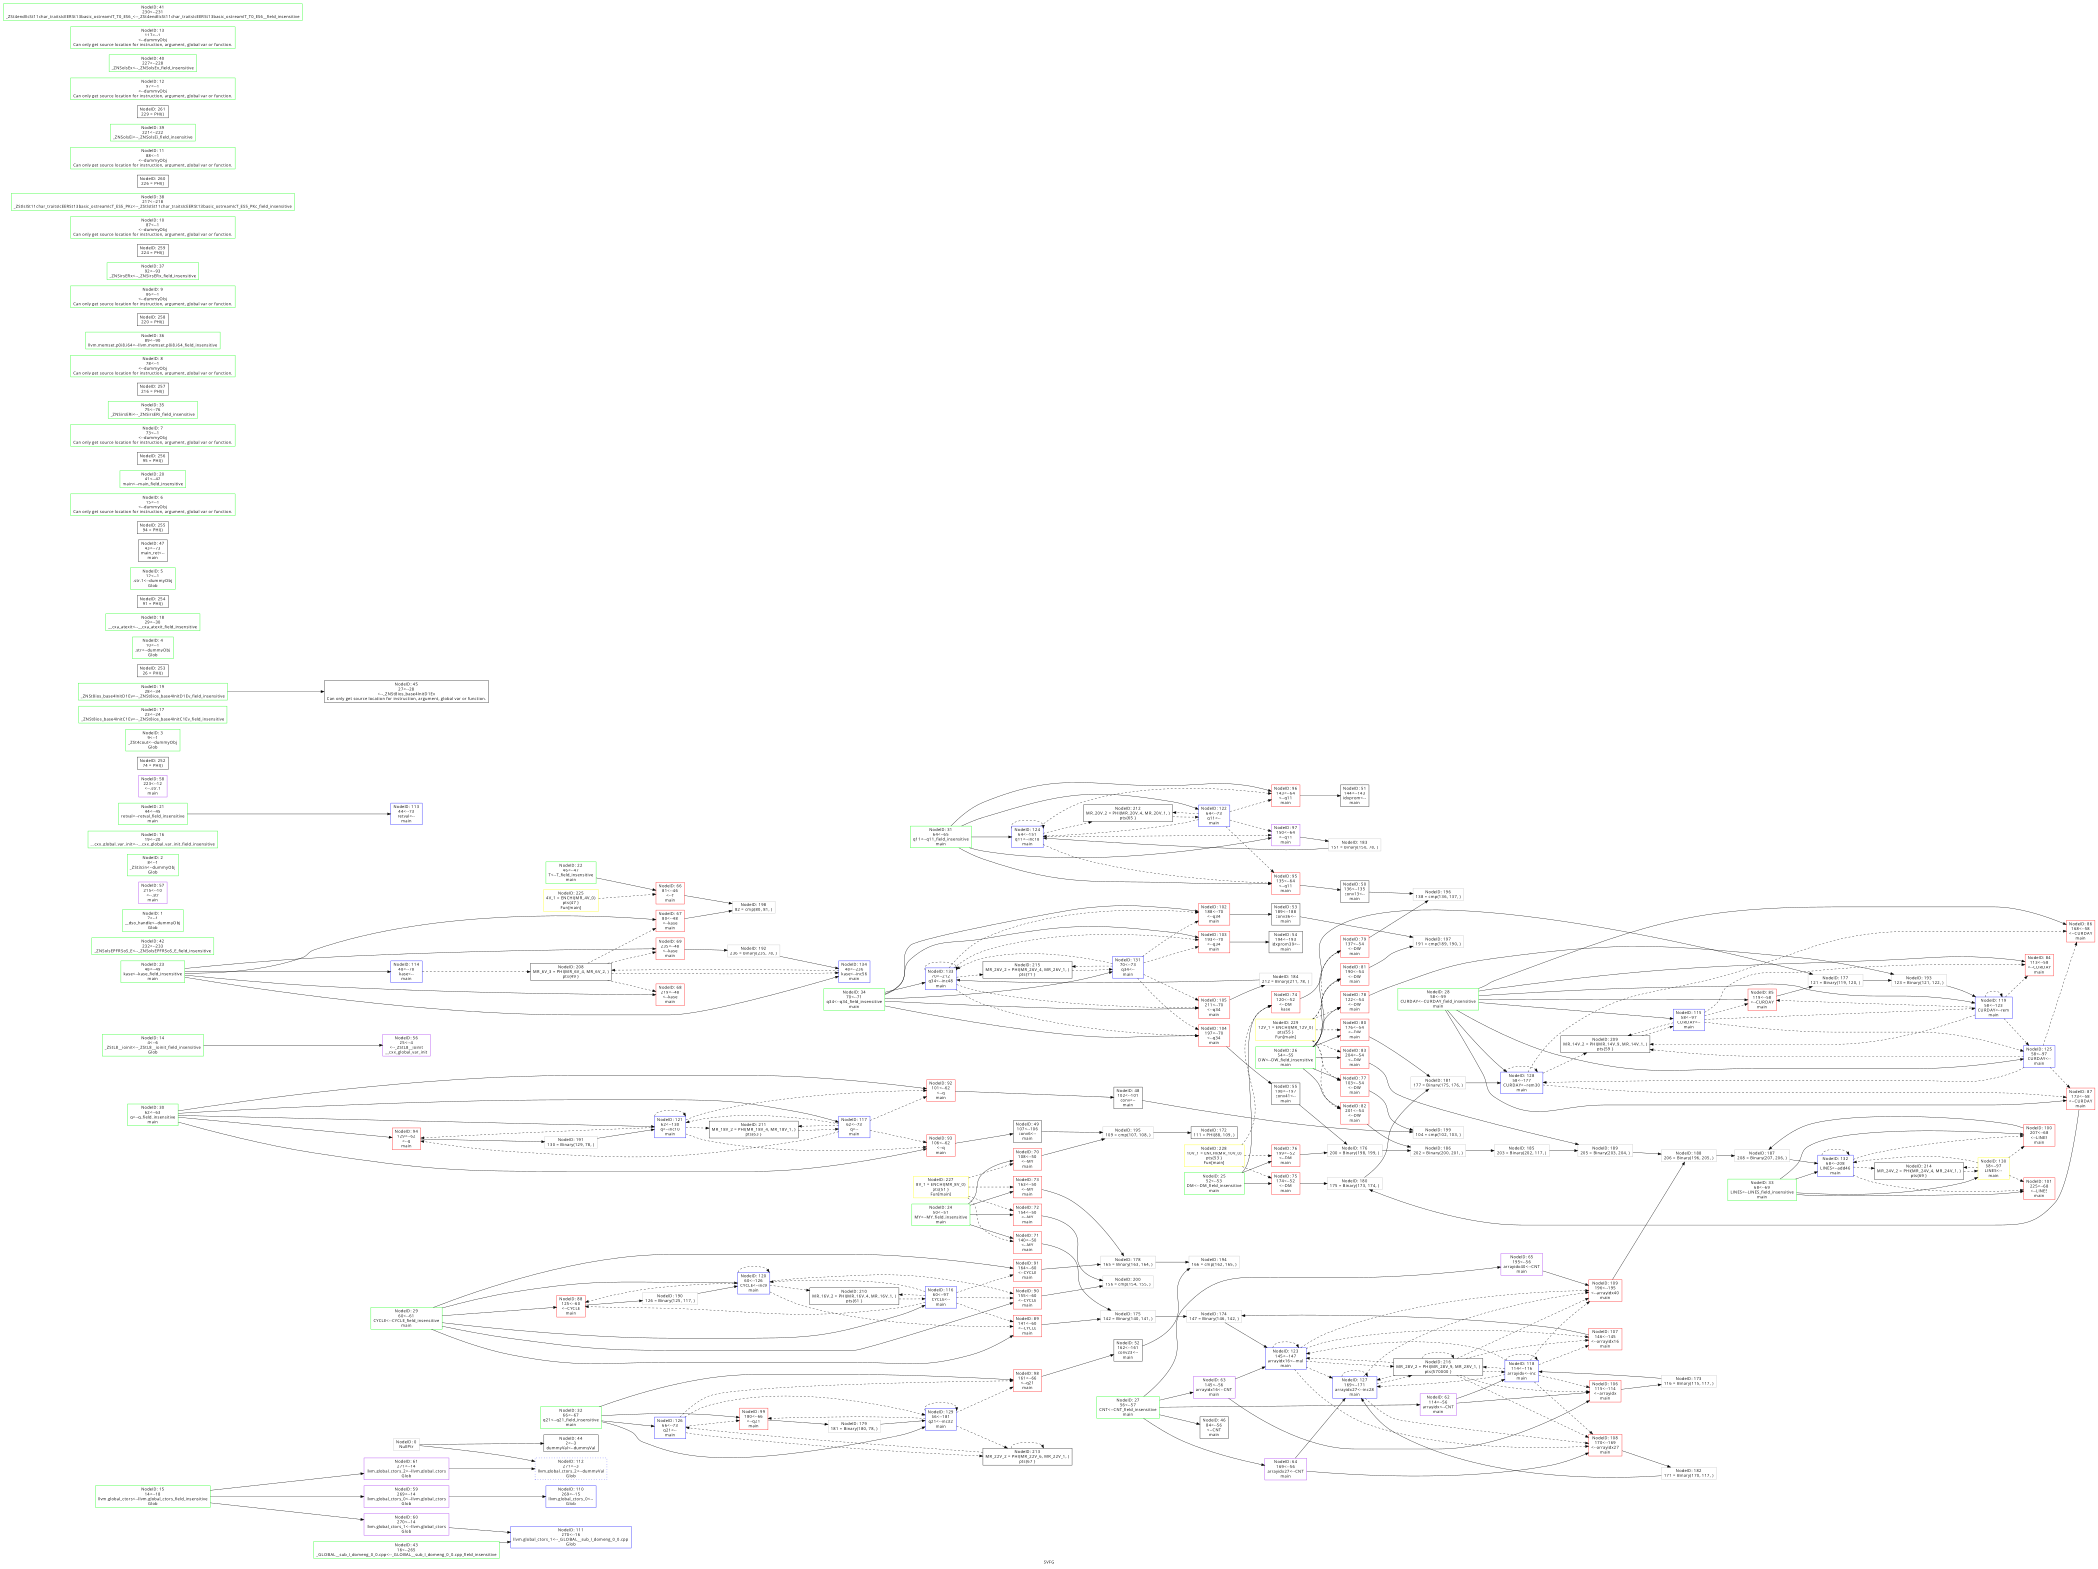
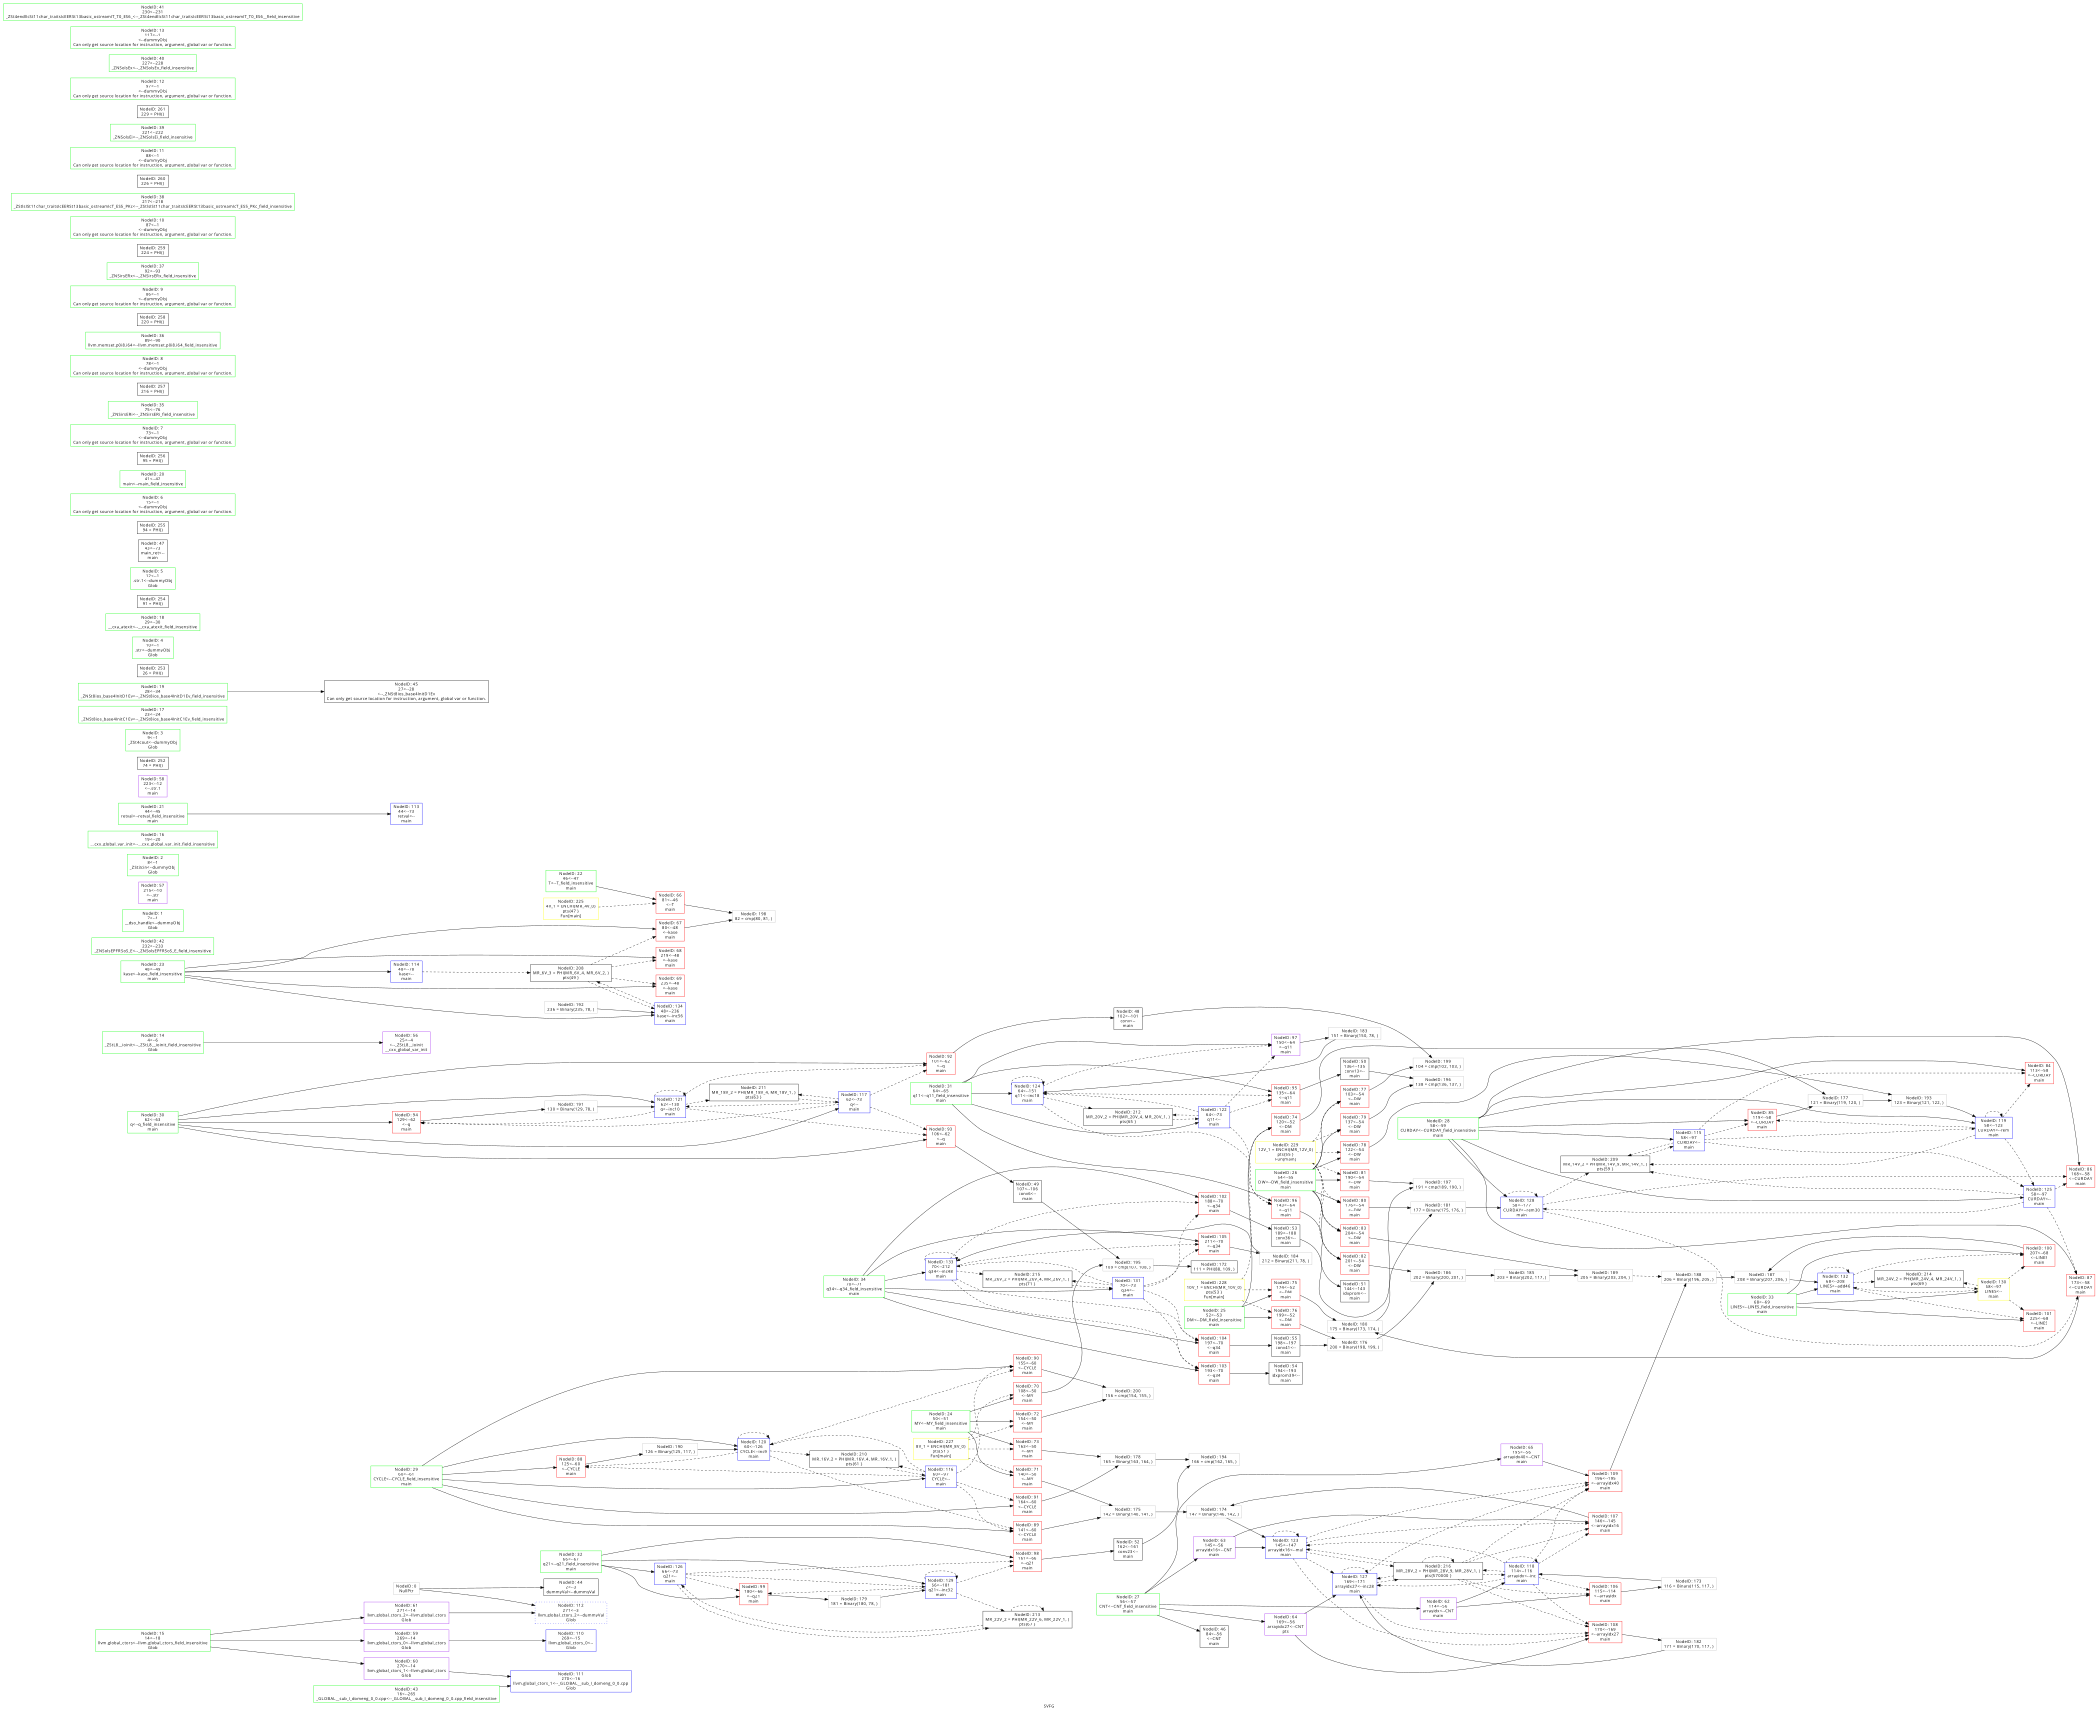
edge "NodeID: 69" -> "NodeID: 192": removed
node "NodeID: 74": text "kase" -> "main"
edge "NodeID: 189" -> "NodeID: 188": style solid -> dashed
edge "NodeID: 63" -> "NodeID: 106": now "NodeID: 63" -> "NodeID: 107"
node "NodeID: 64": text "main" -> "pts"
